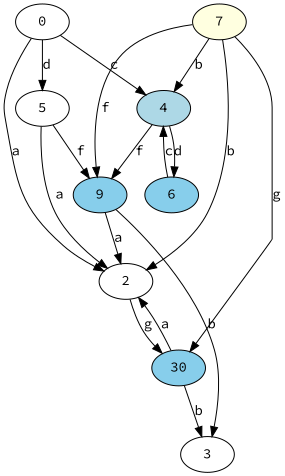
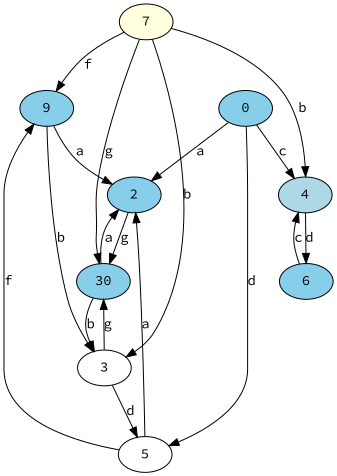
node "0": fillcolor white -> skyblue
edge "4" -> "9": removed, label "f"
edge "7" -> "2": now "7" -> "3"
node "2": fillcolor white -> skyblue
edge "3" -> "30": added, label "g"
edge "3" -> "5": added, label "d"
